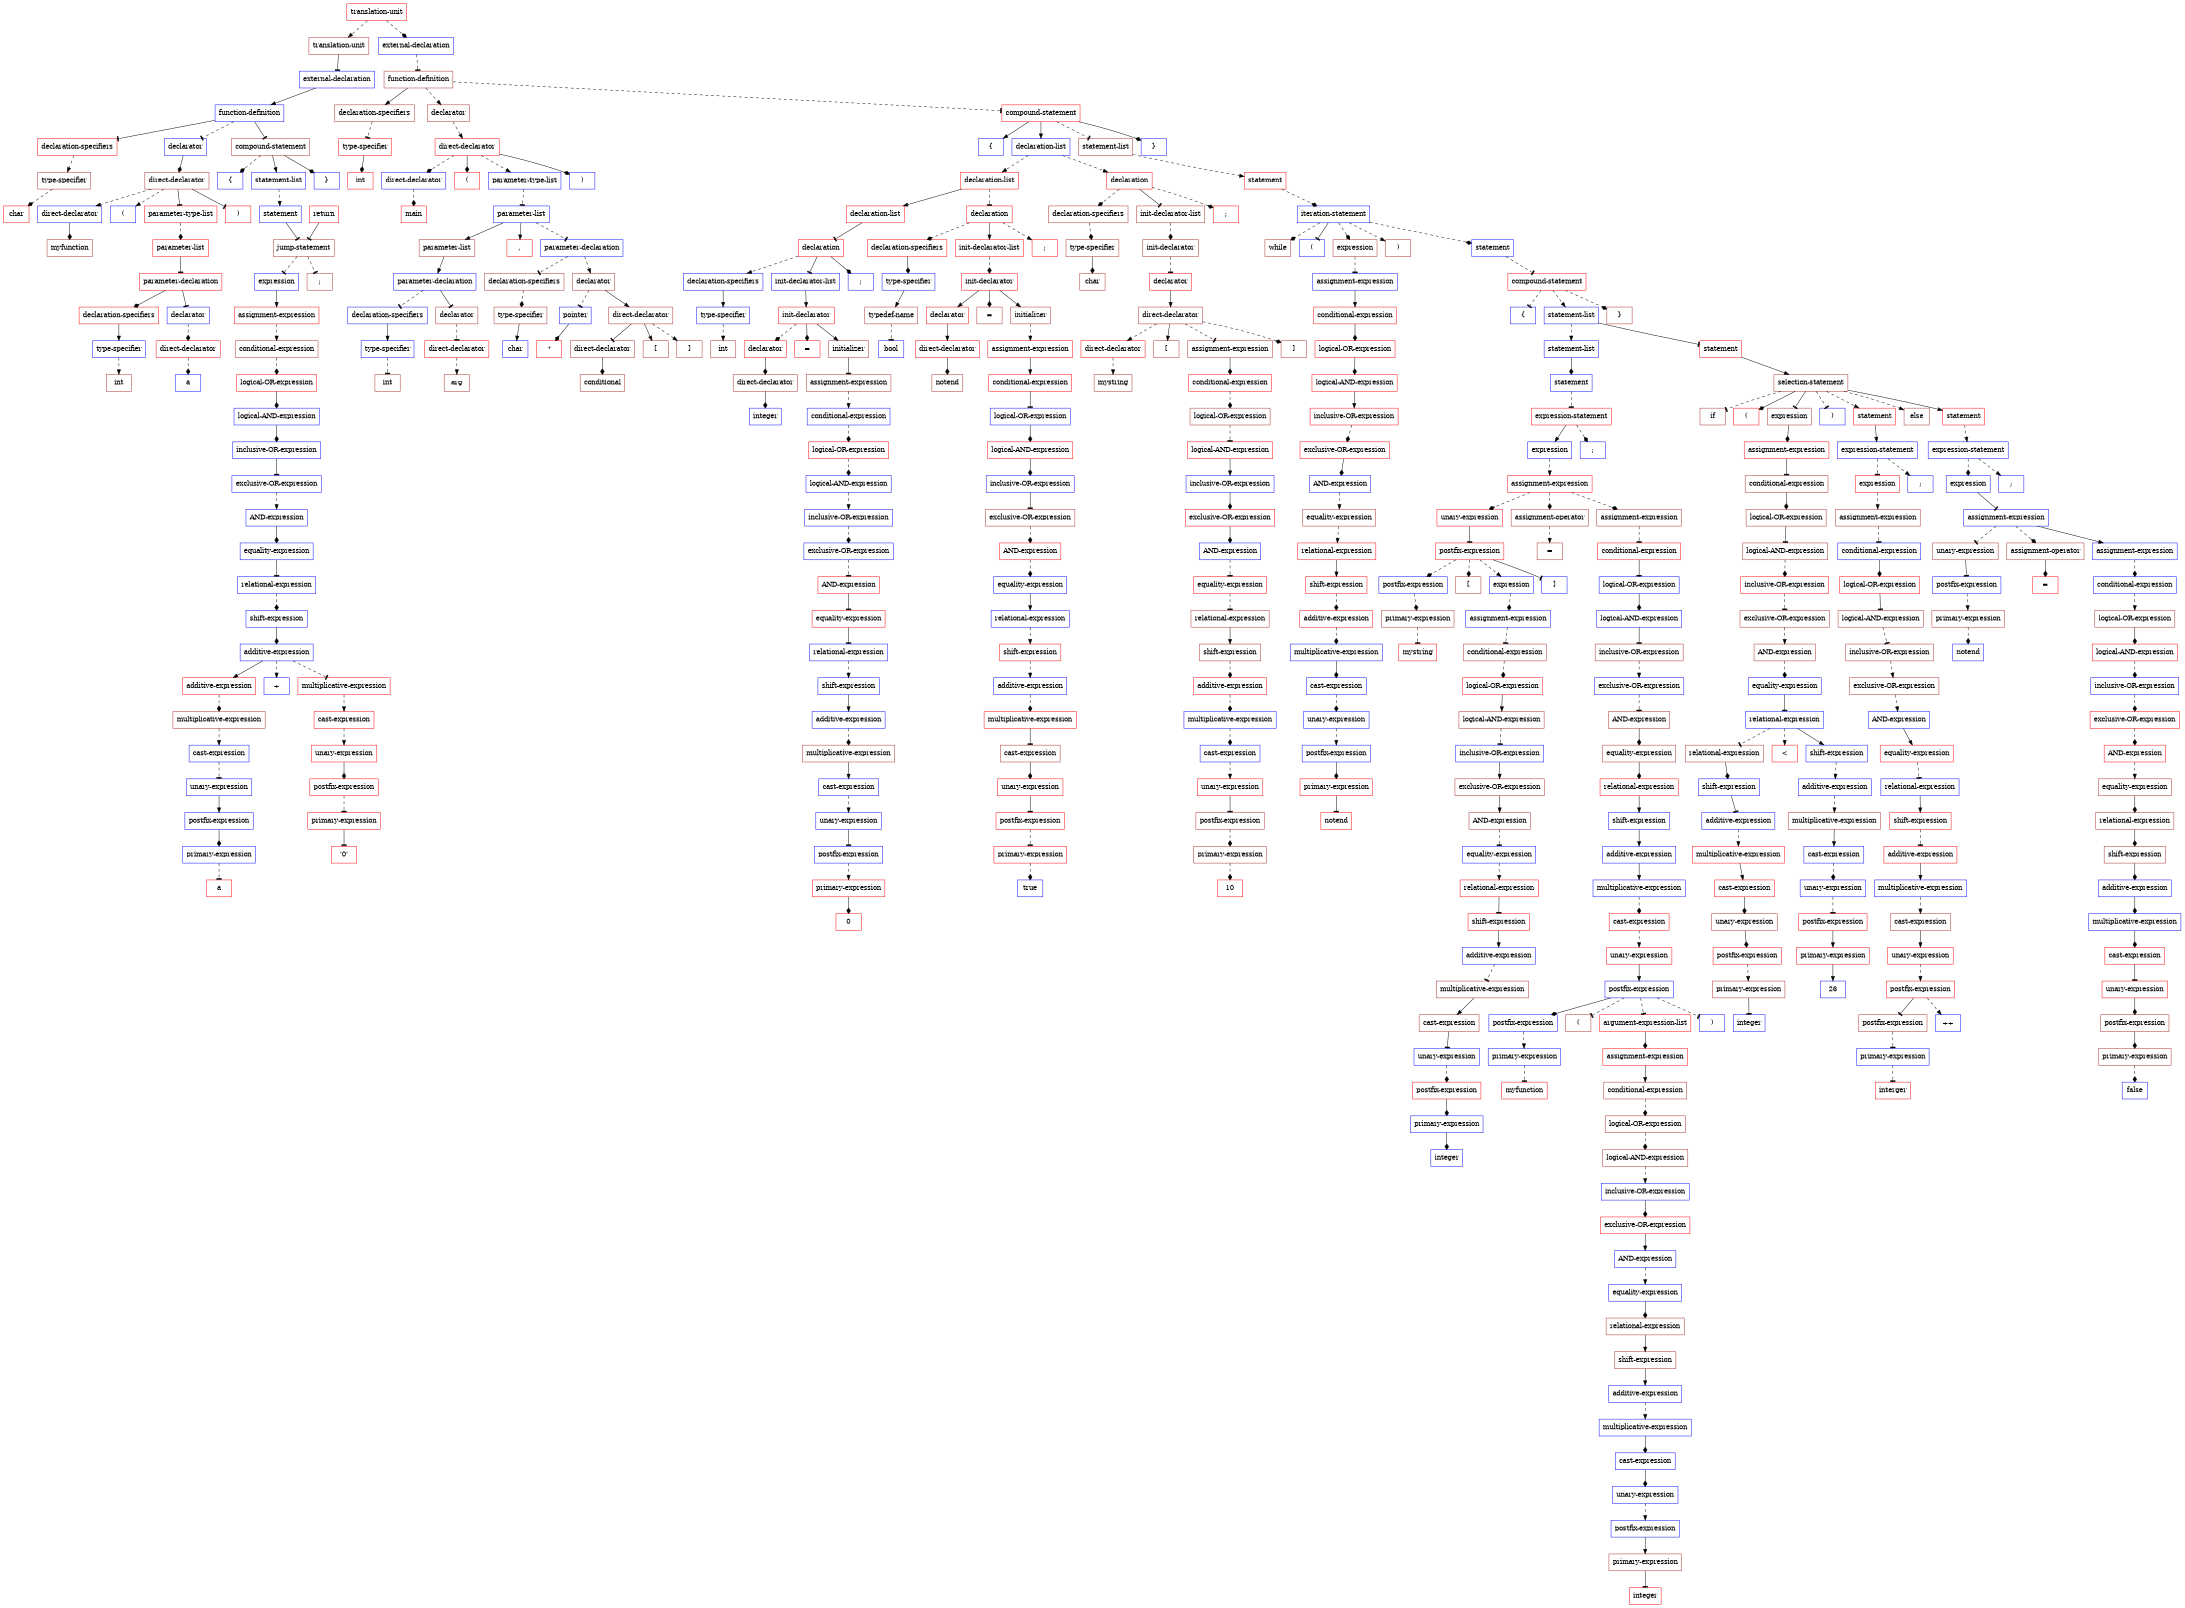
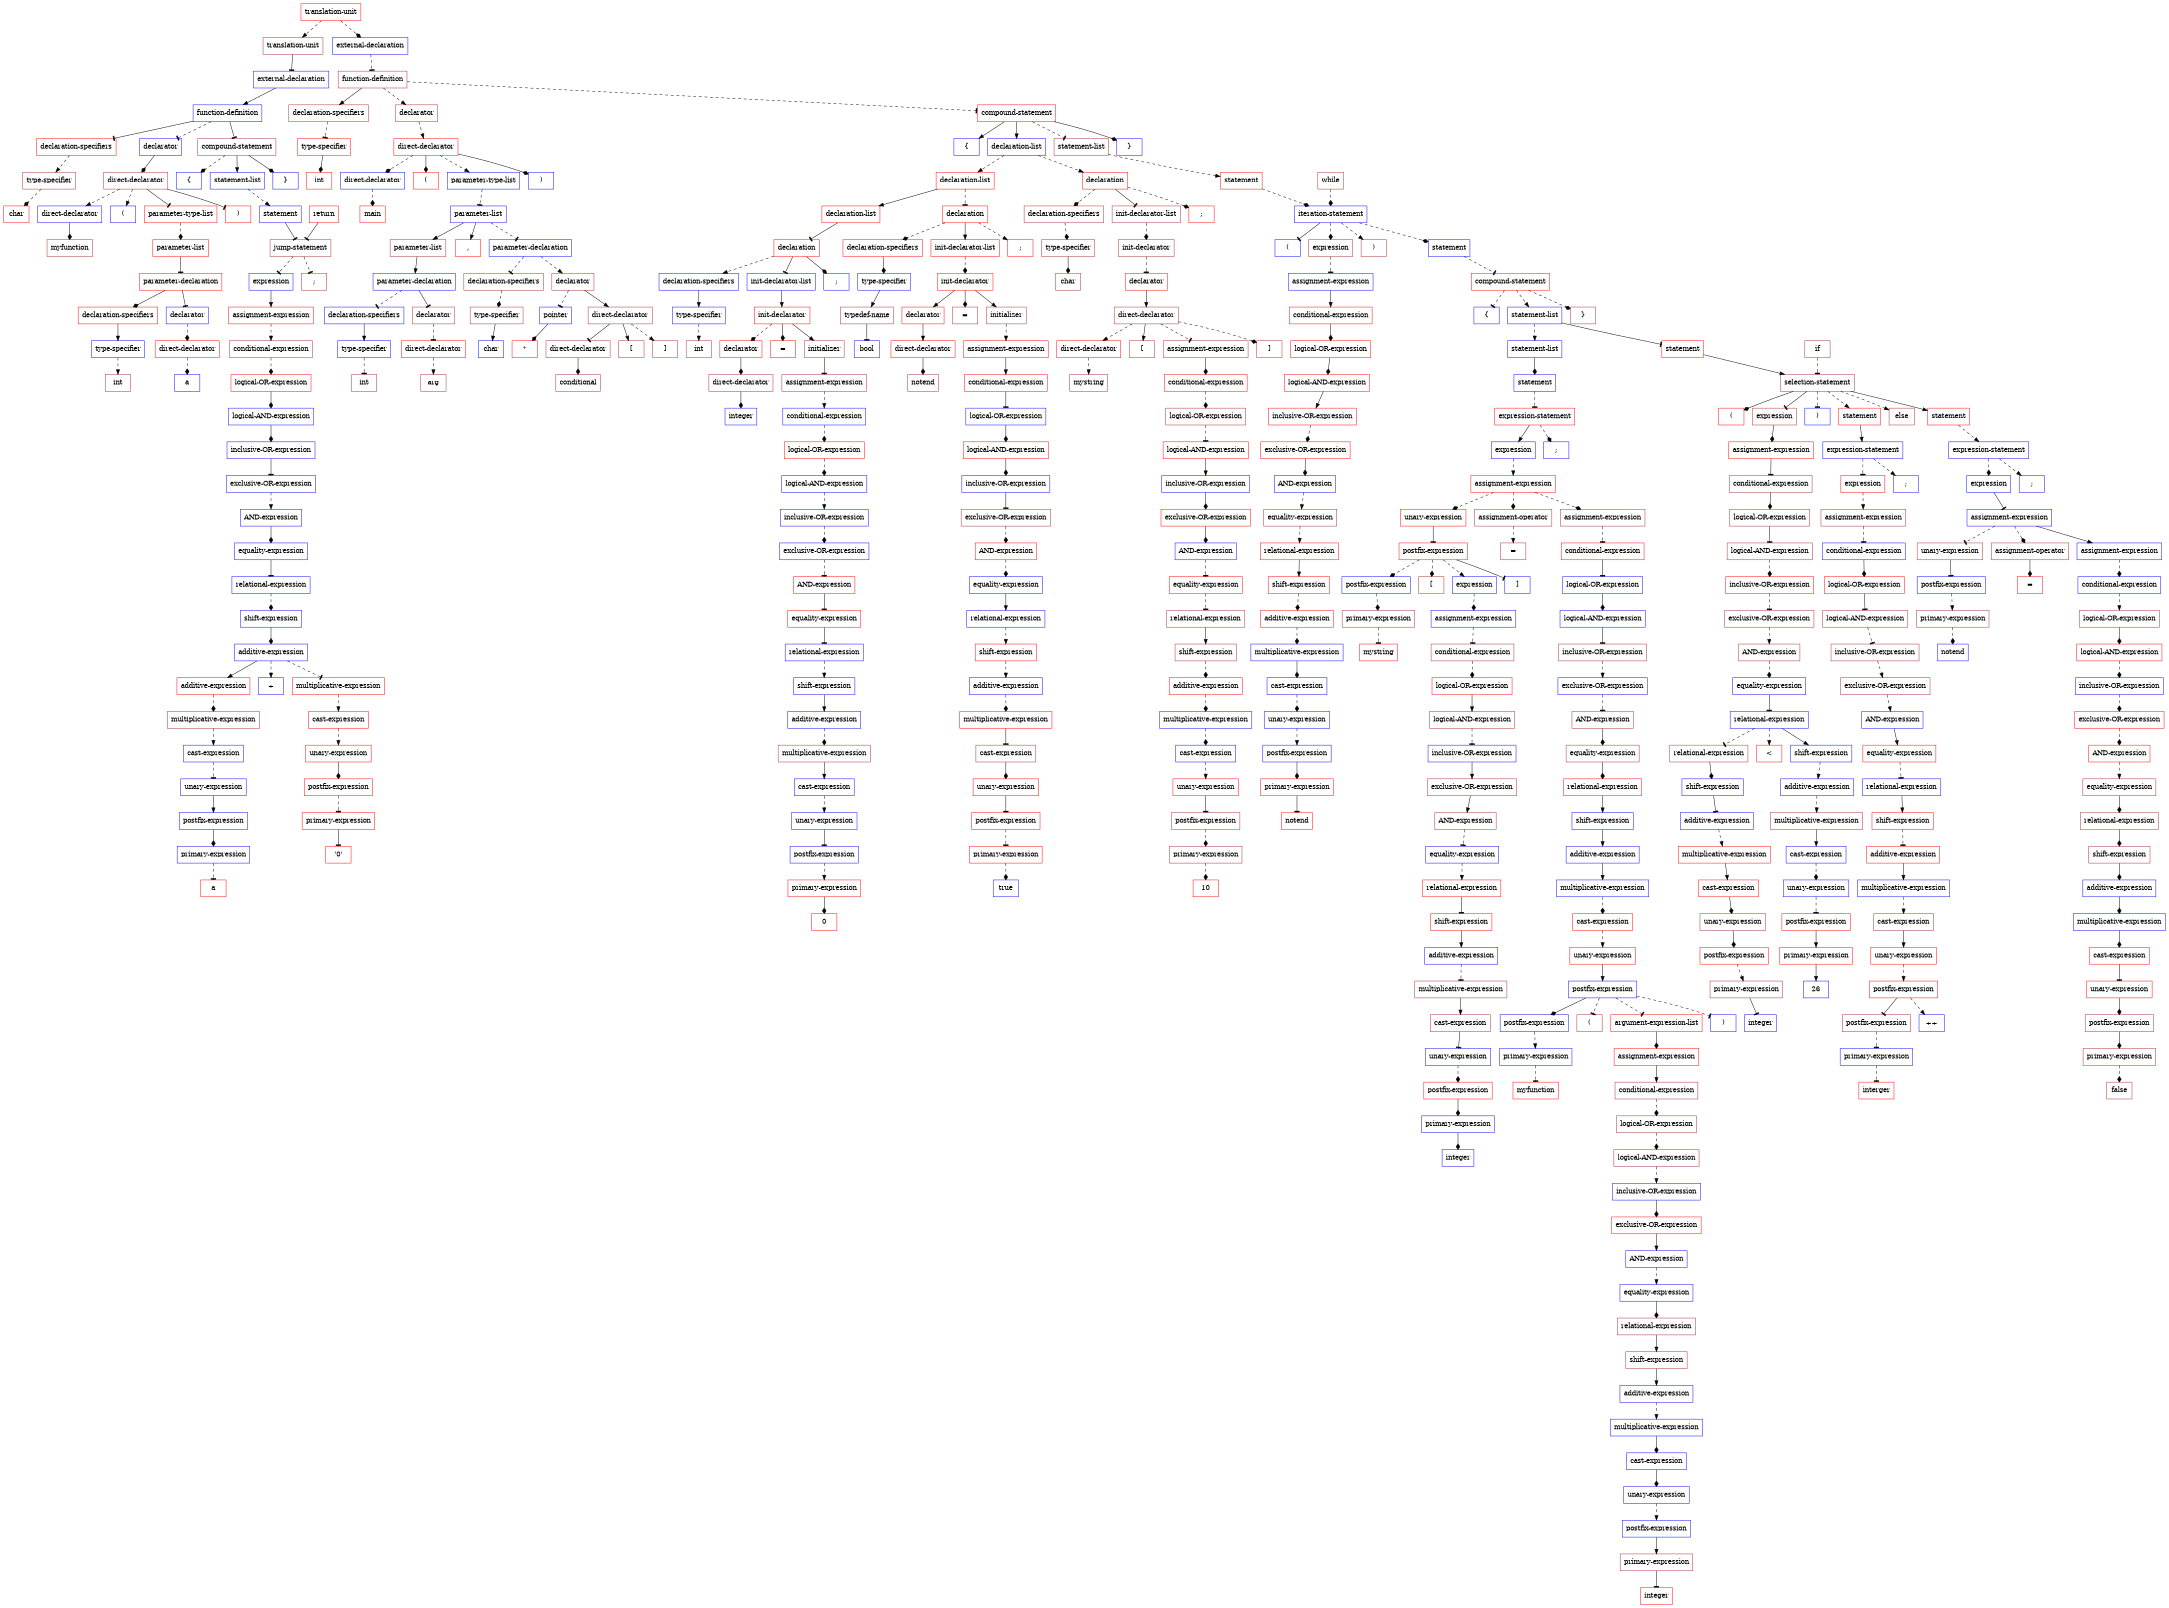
edge "iteration-statement" -> "while": reversed
edge "typedef-name" -> "bool": style dashed -> solid
edge "selection-statement" -> "if": reversed
node "false": color blue -> brown
